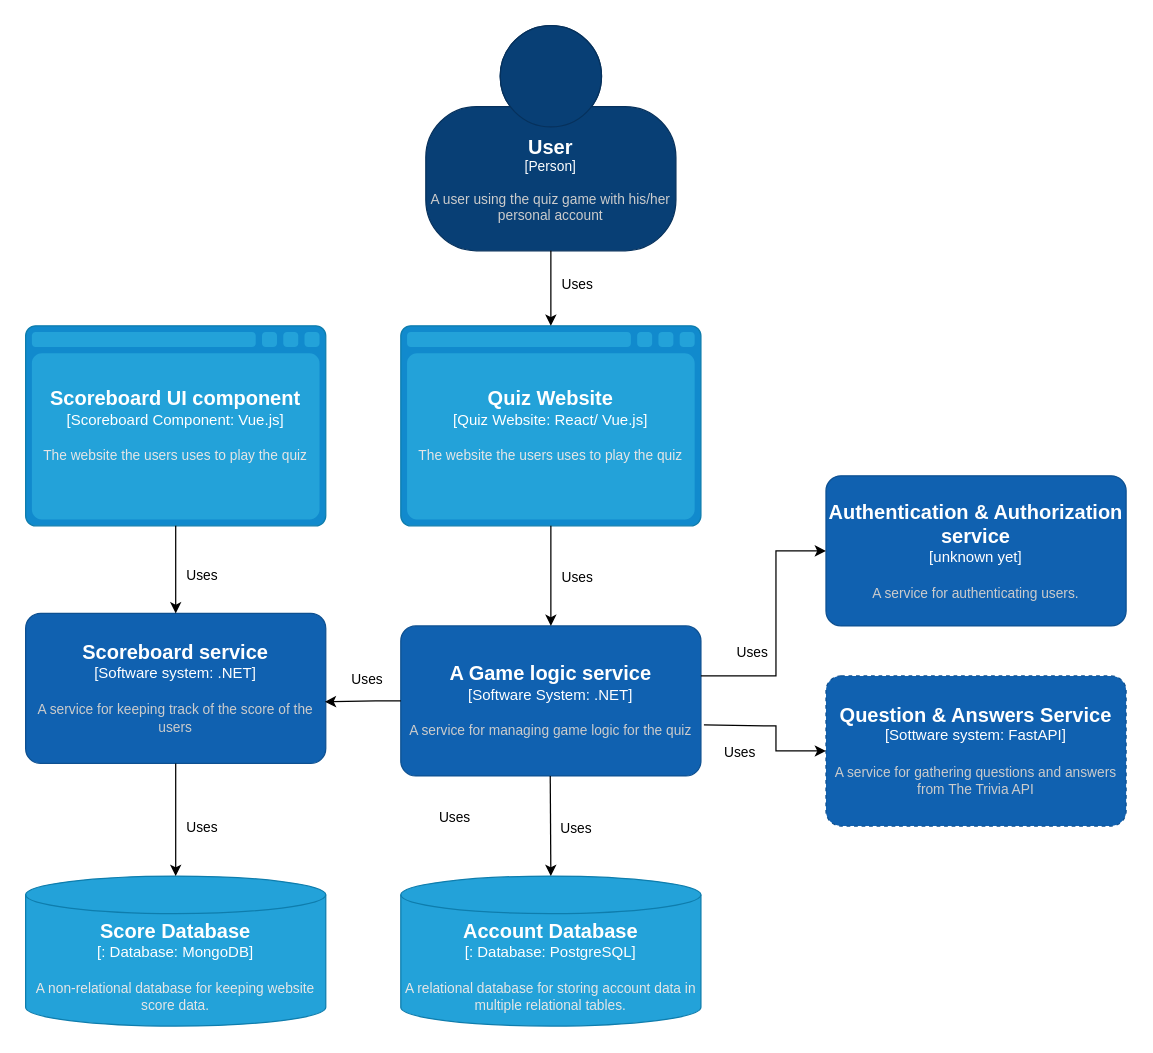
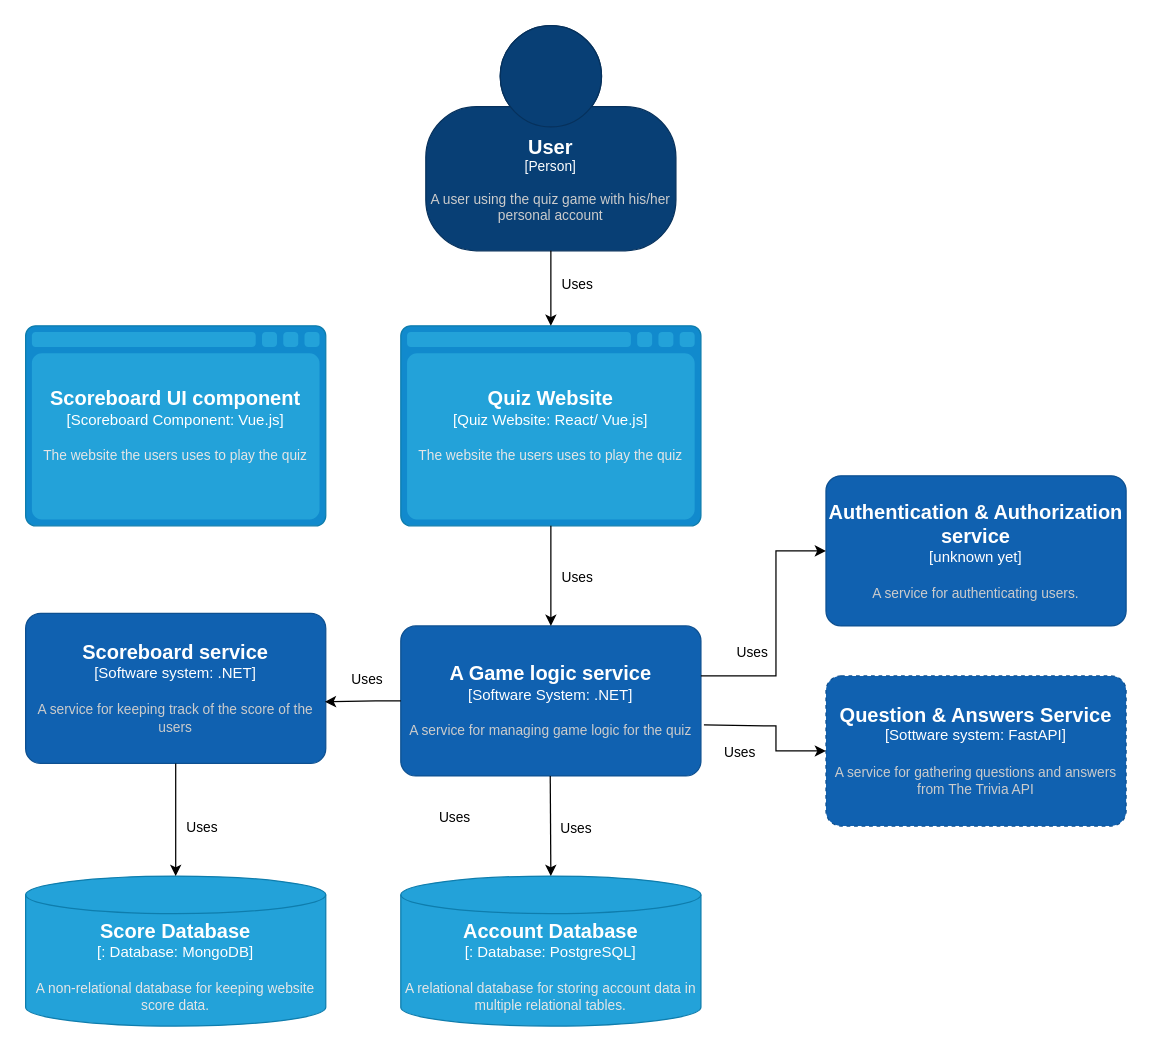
edge "Scoreboard UI component [Scoreboard Component: Vue.js] The website the users uses to play the quiz" -> "Scoreboard service [Software system: .NET] A service for keeping track of the score of the users": removed, label "Uses"
